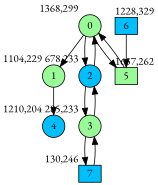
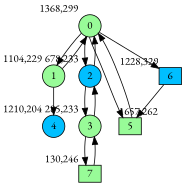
edge "0 1368,299" -> "6 1228,329": added
edge "1 1104,229" -> "0 1368,299": added
node "7 130,246": fillcolor deepskyblue -> palegreen
